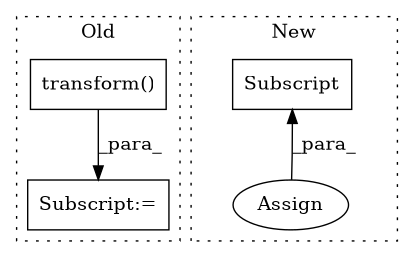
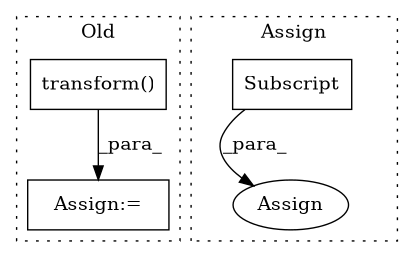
cluster "New": label "New" -> "Assign"
edge "Assign" -> "Subscript": reversed
node "Subscript:=": label "Subscript:=" -> "Assign:="
